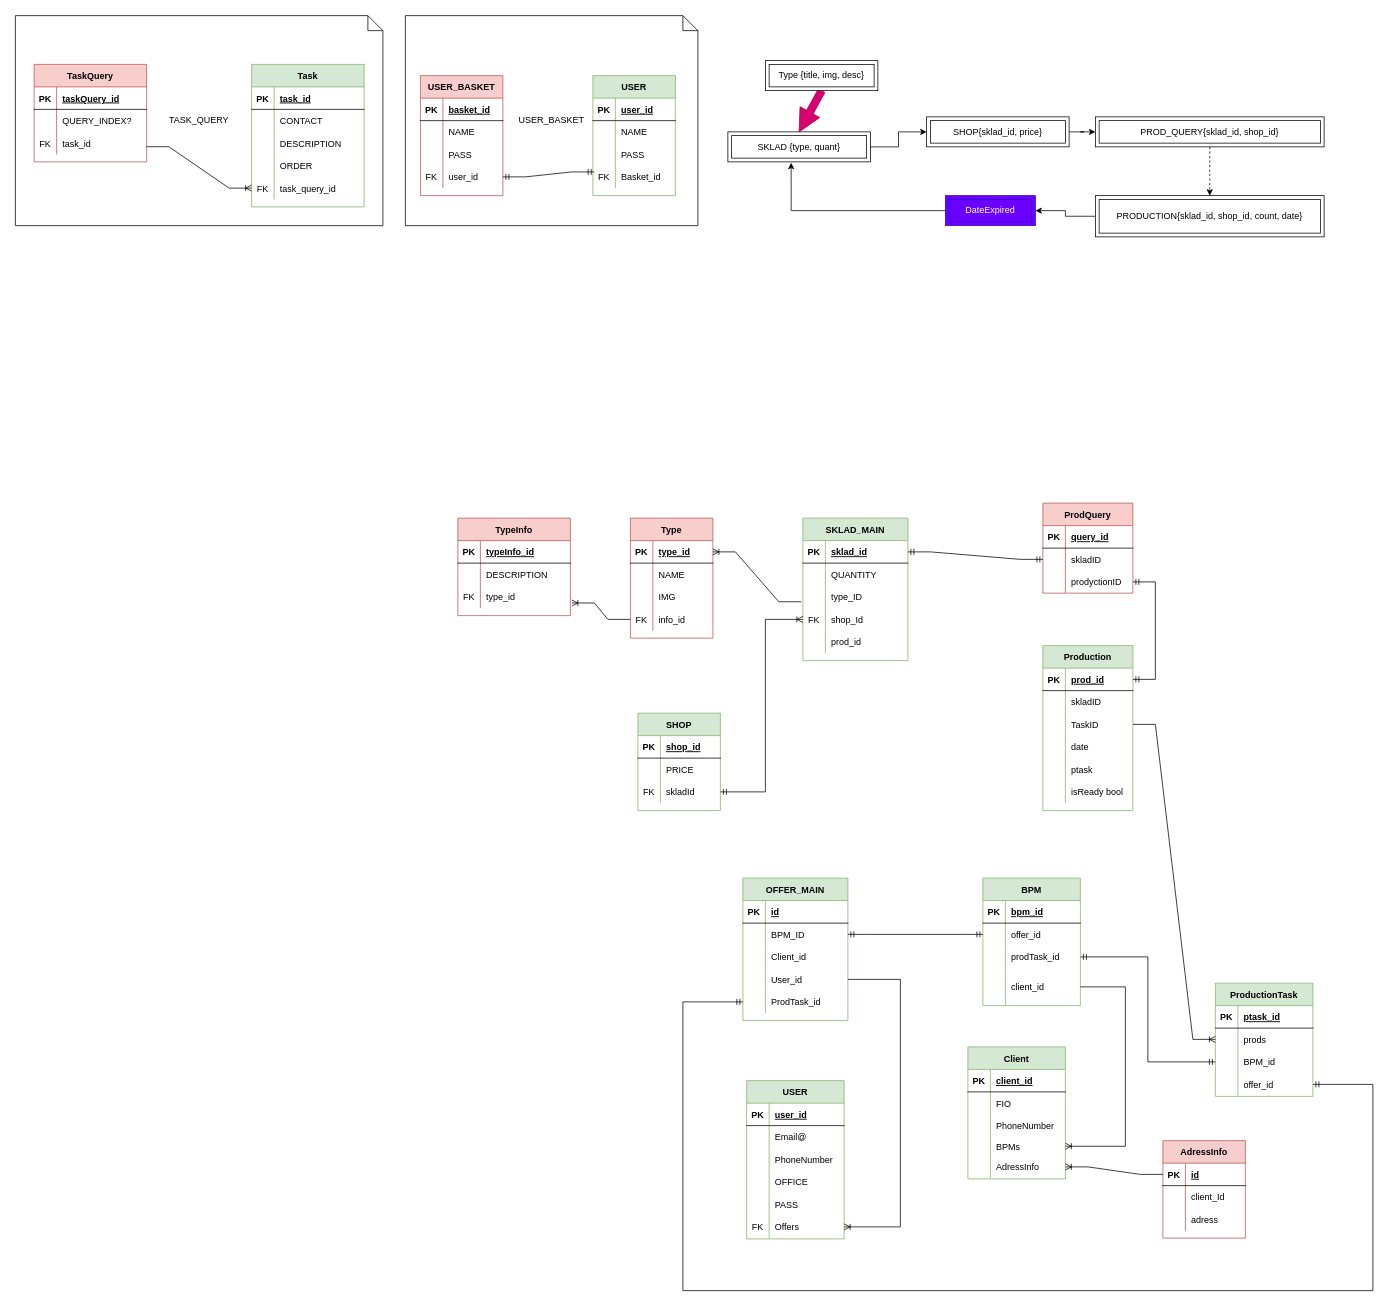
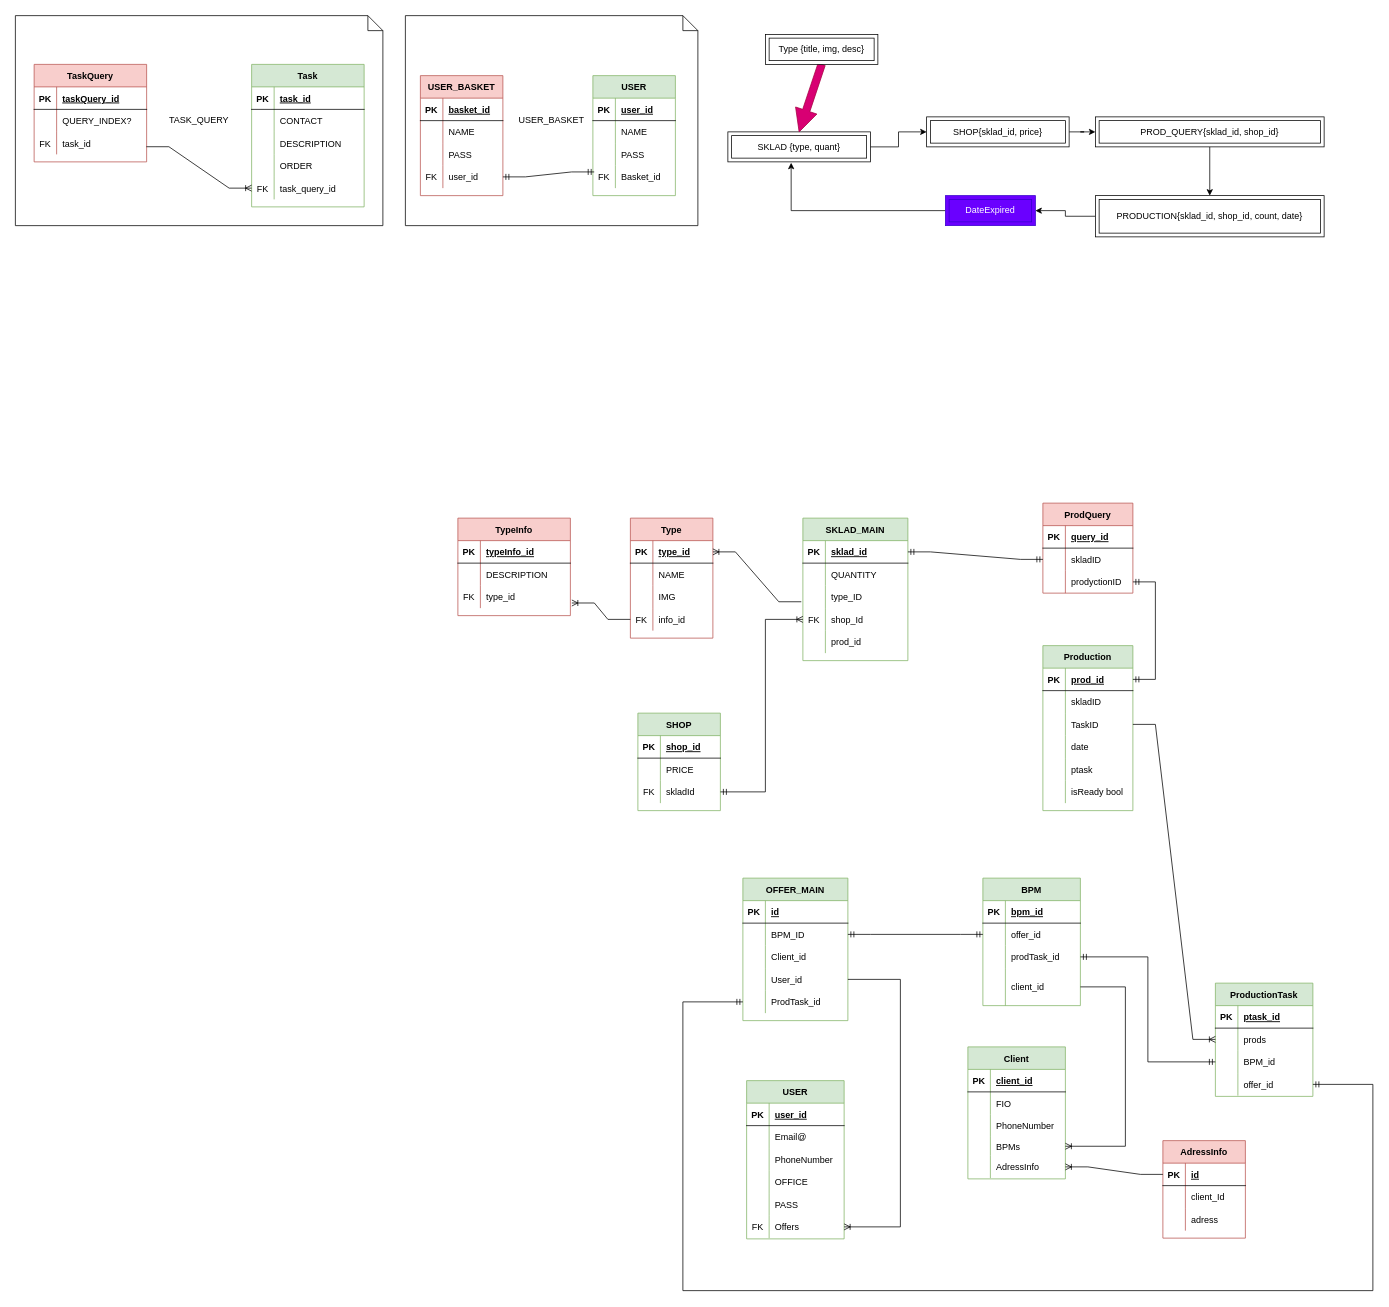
node "Type {title, img, desc}": moved (822, 75) -> (822, 49)
edge "PROD_QUERY{sklad_id, shop_id}" -> "PRODUCTION{sklad_id, shop_id, count, date}": style dashed -> solid
